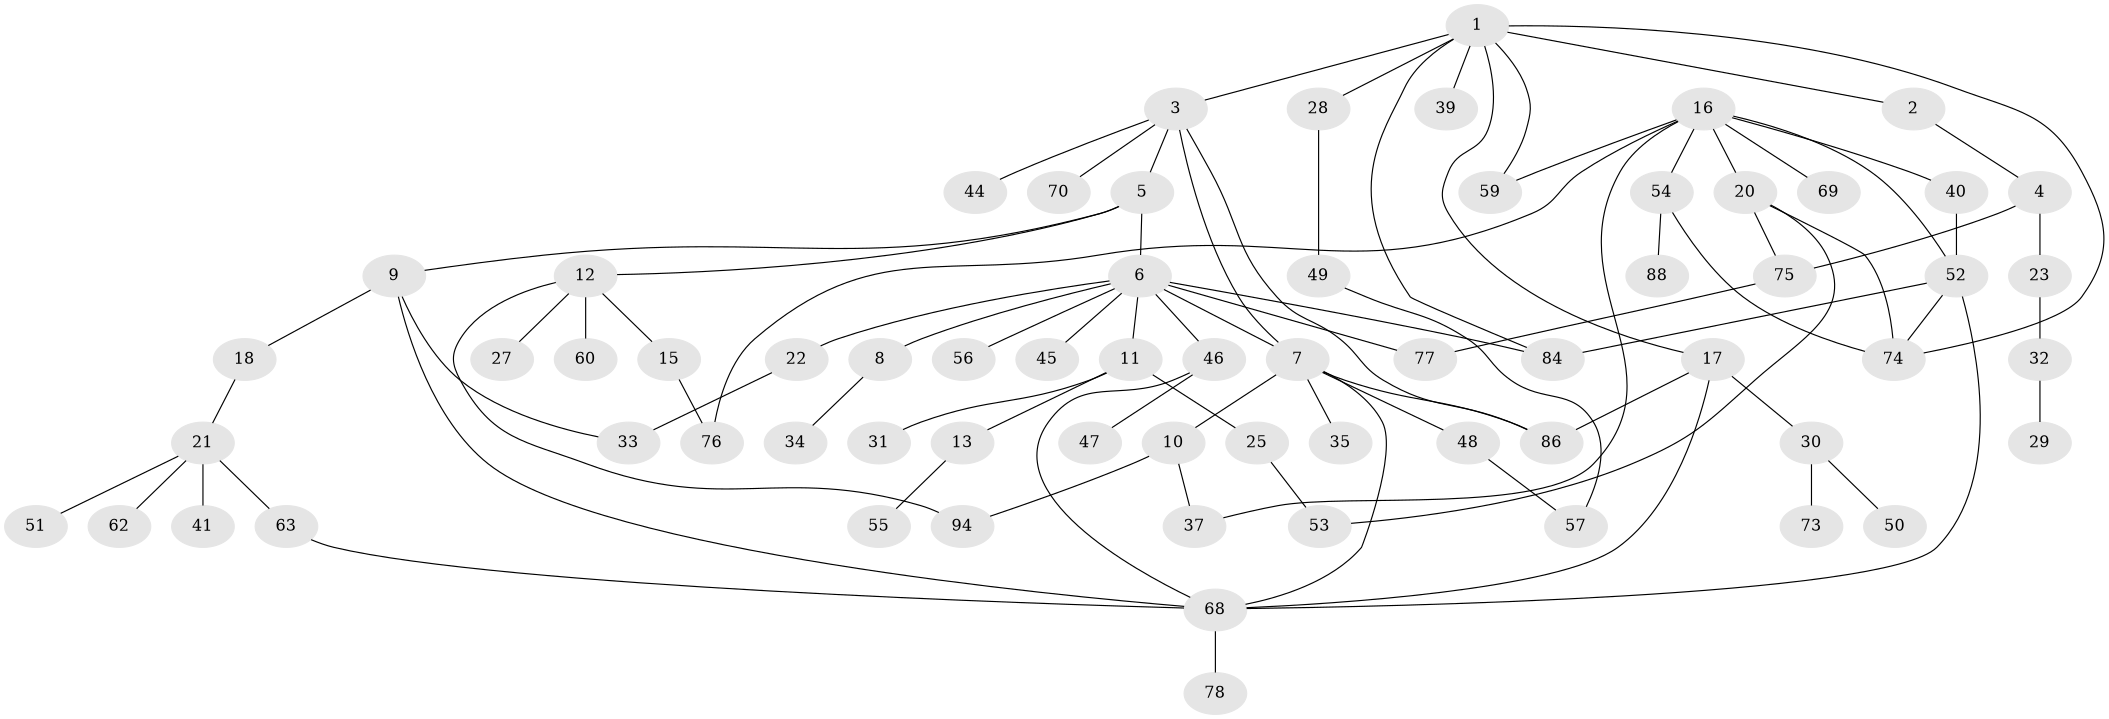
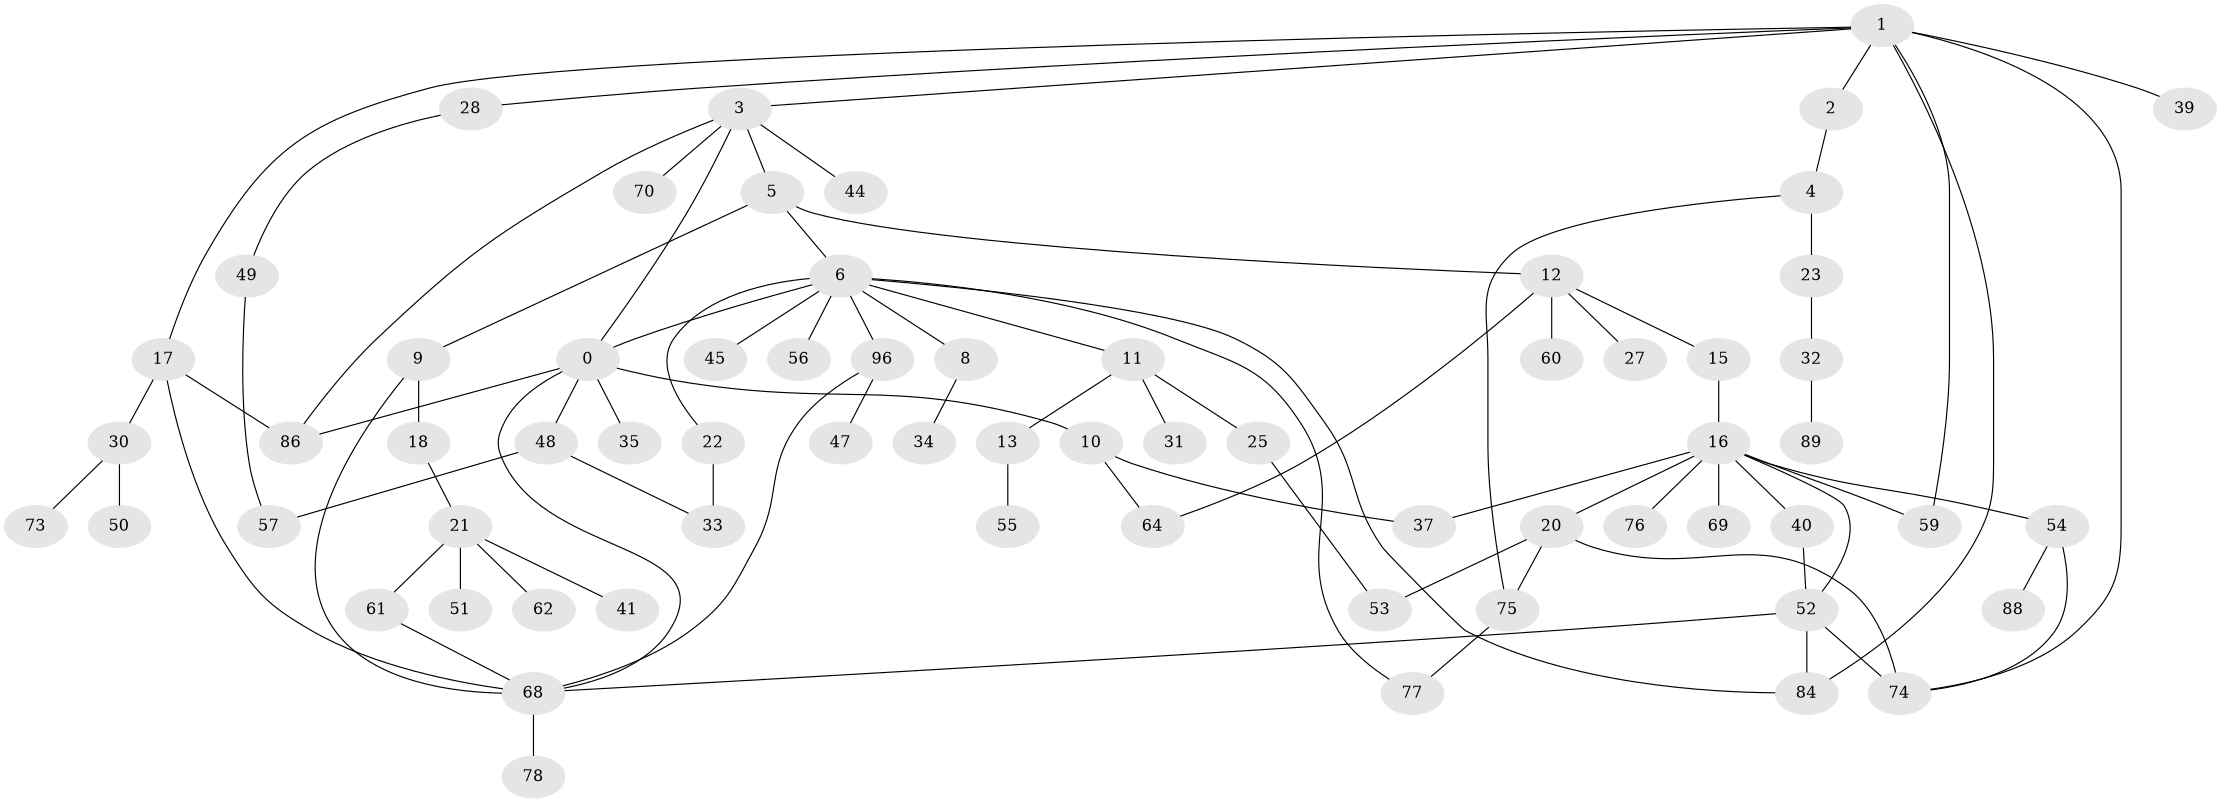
node "46": label "46" -> "96"
node "7": label "7" -> "0"
edge "9" -- "33": now "48" -- "33"
edge "15" -- "76": now "15" -- "16"
node "29": label "29" -> "89"
node "63": label "63" -> "61"
node "94": label "94" -> "64"
